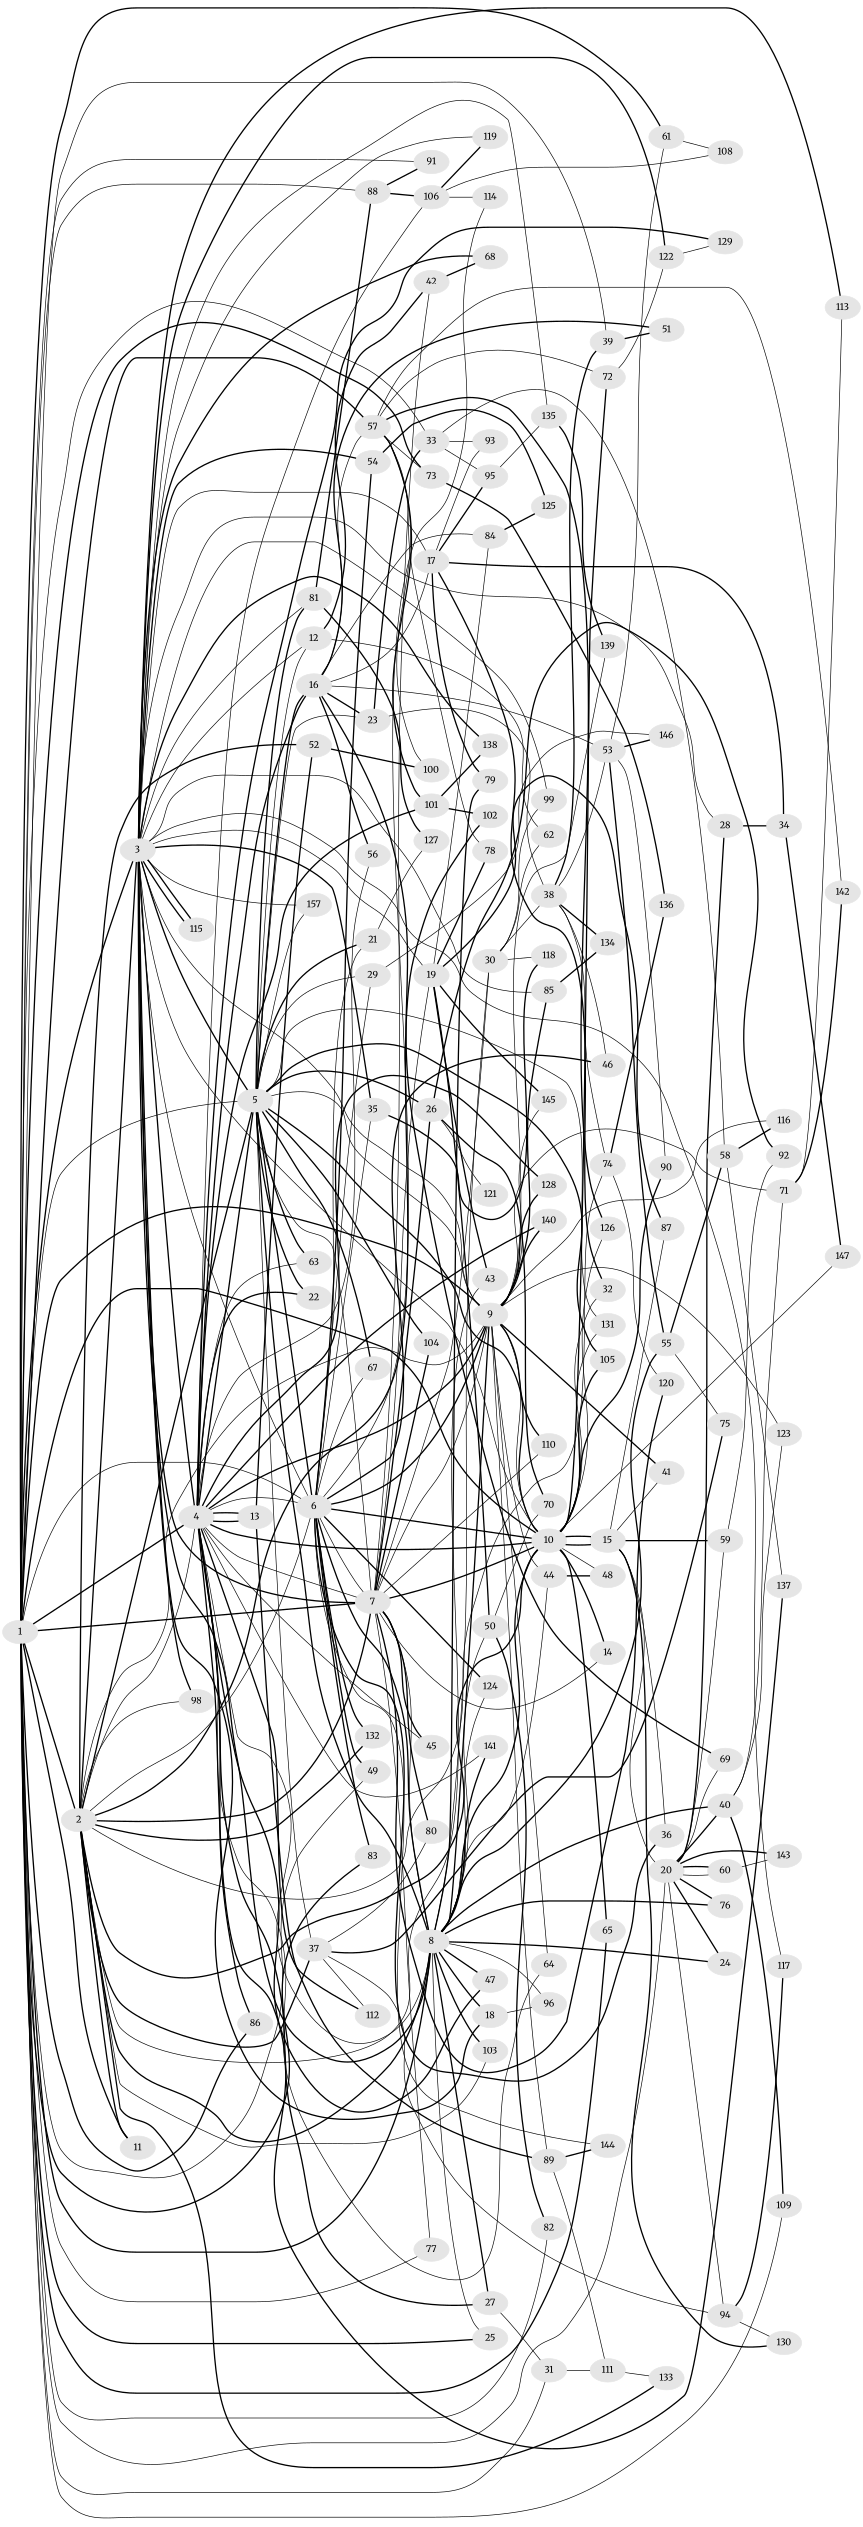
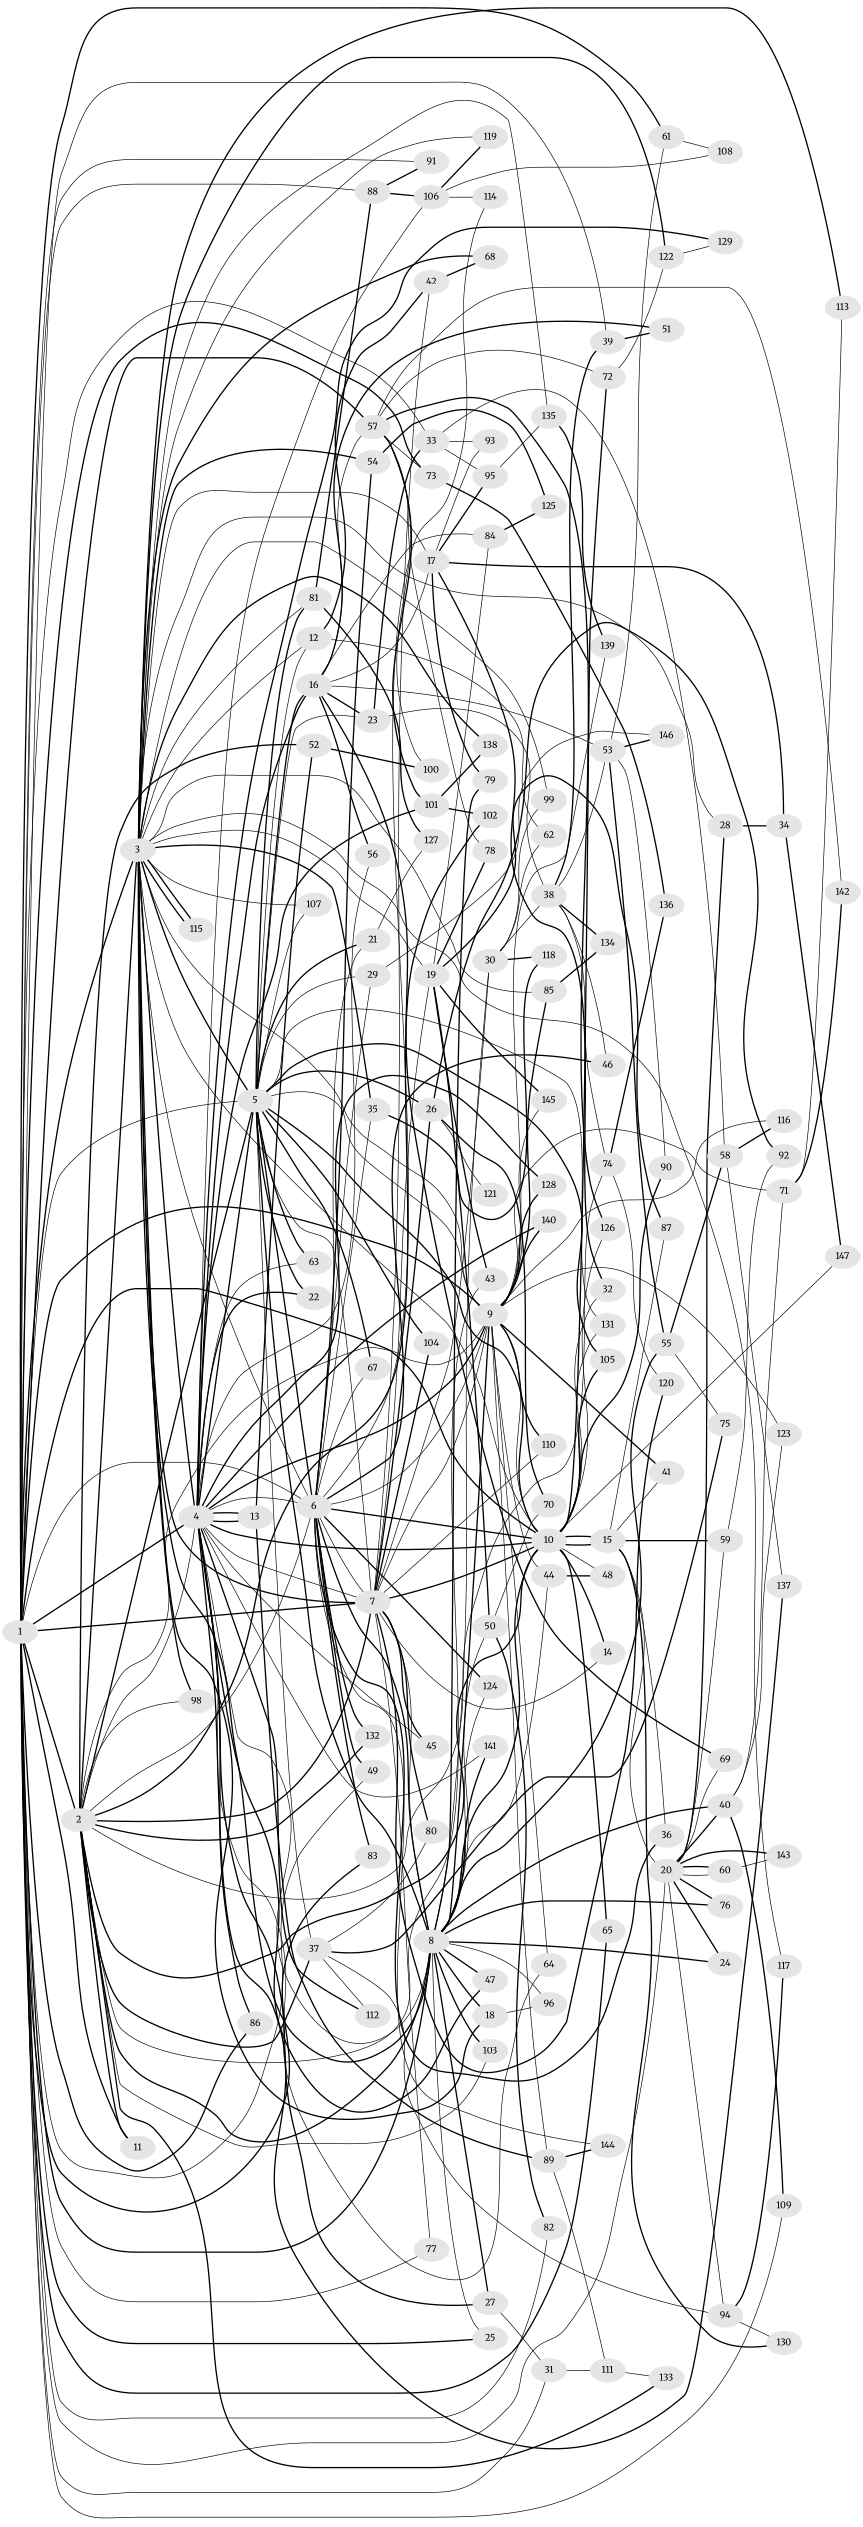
node "157": label "157" -> "107"
edge "118" -- "30": style solid -> bold
edge "9" -- "6": style bold -> solid
